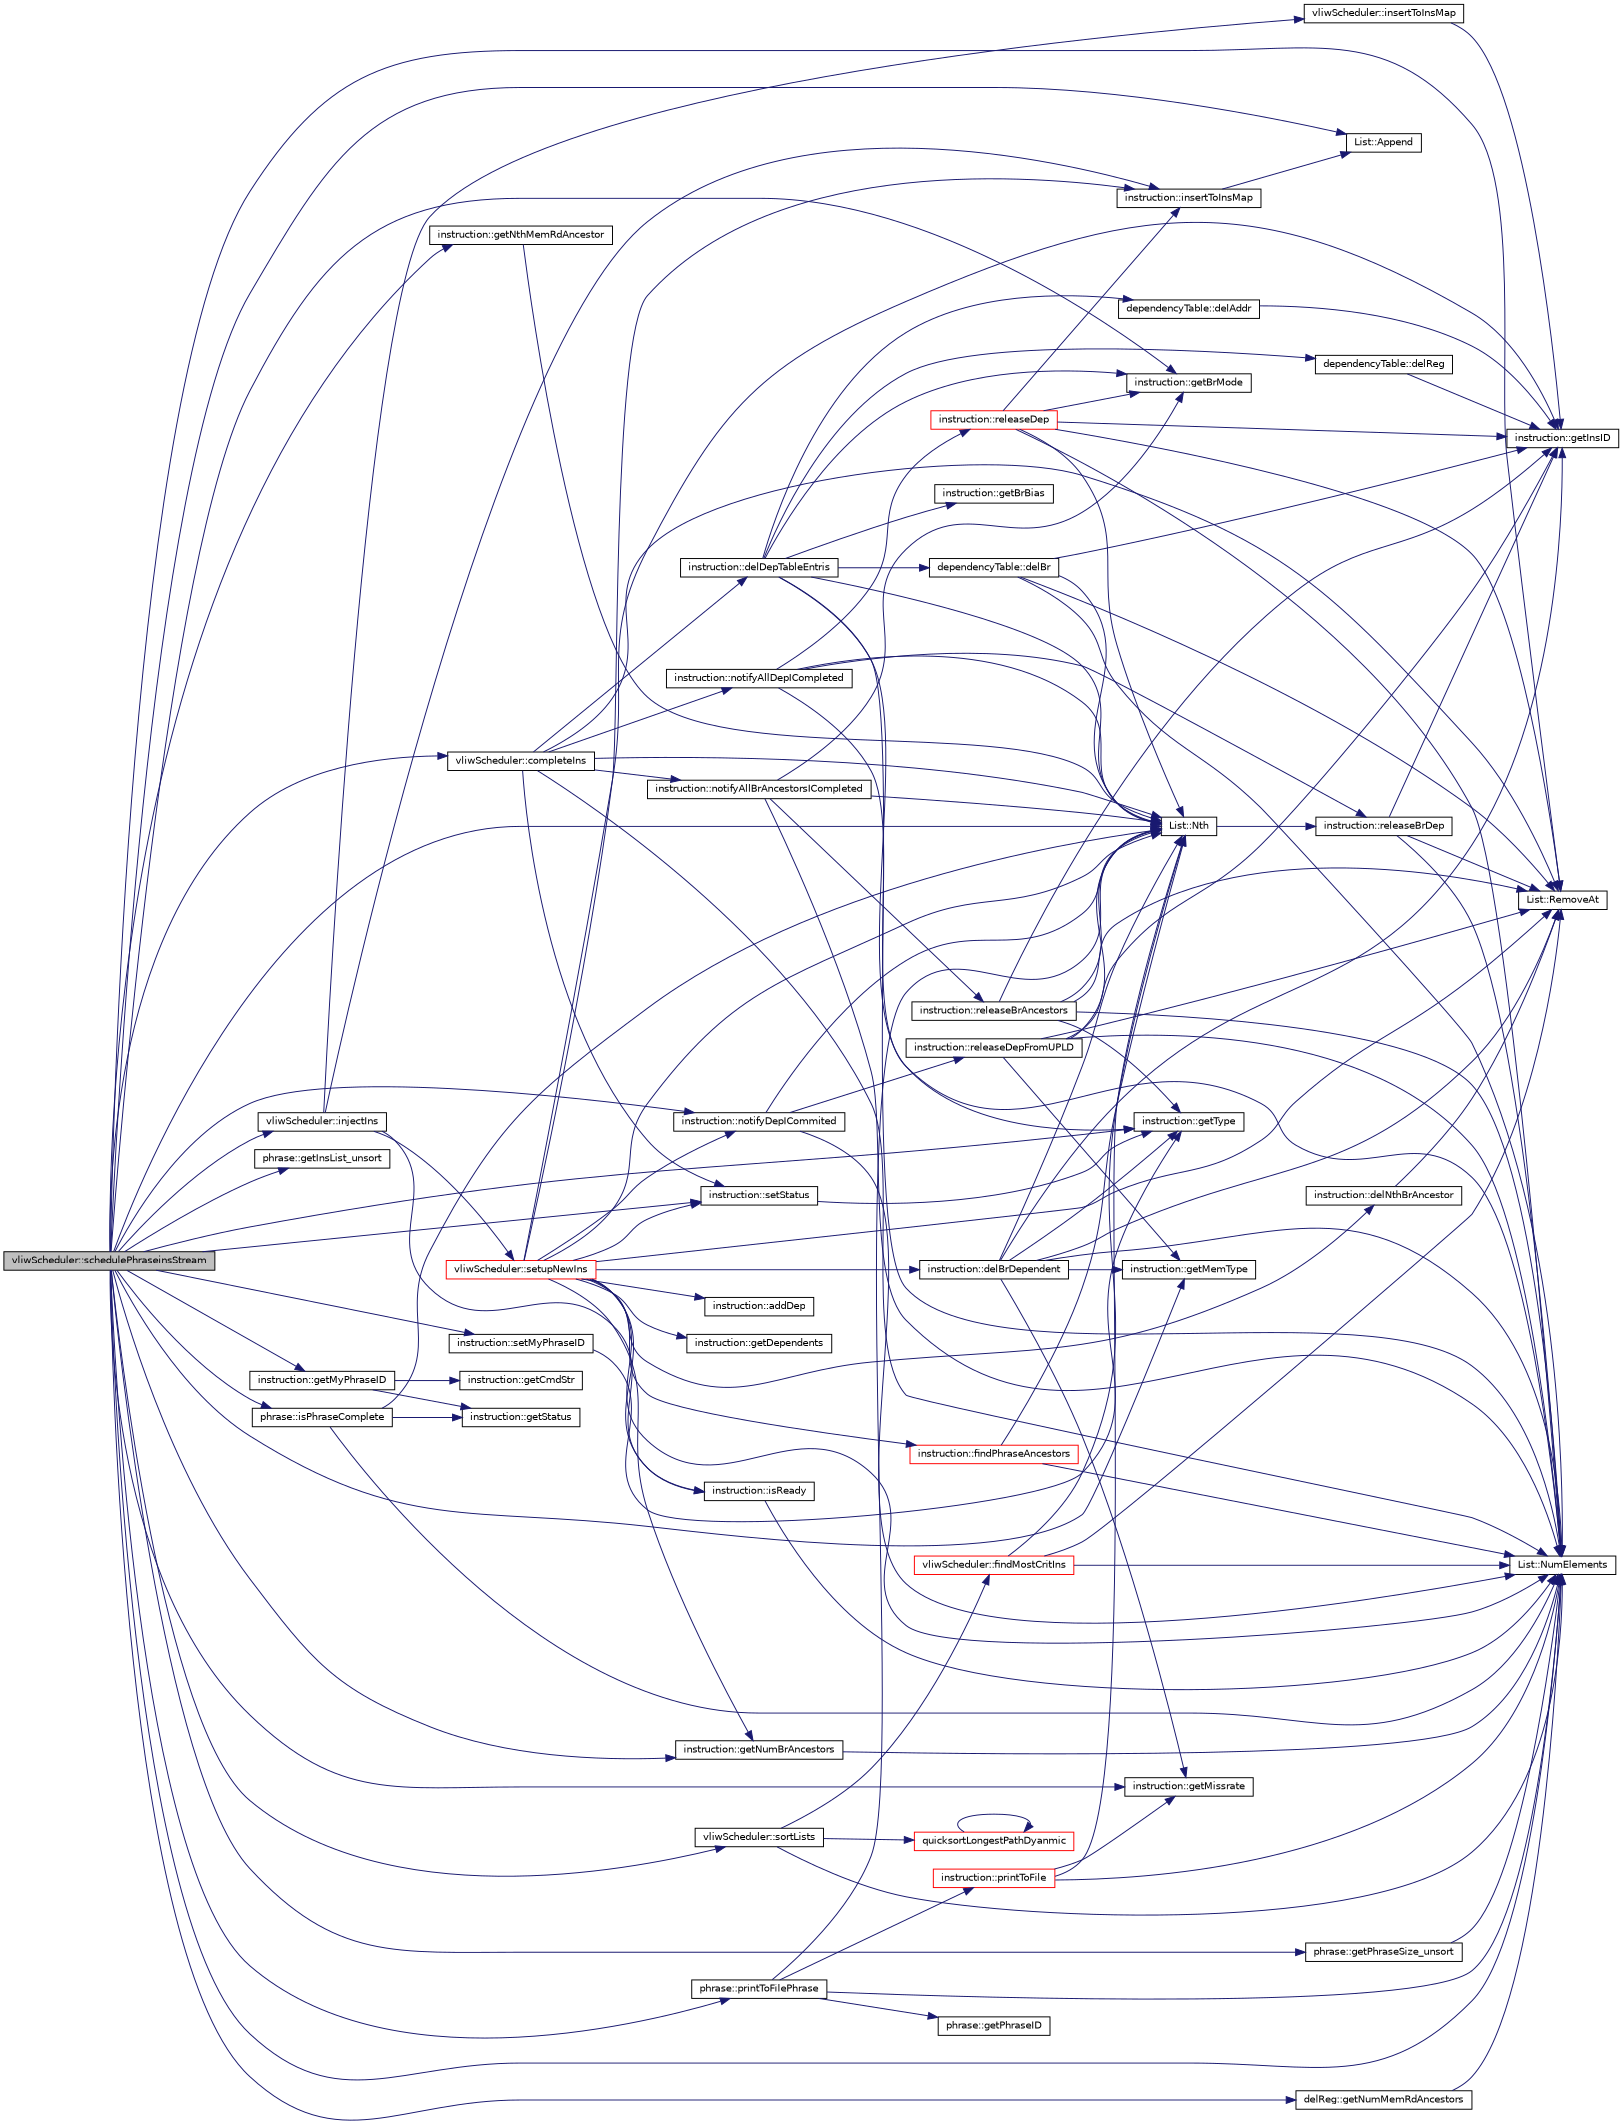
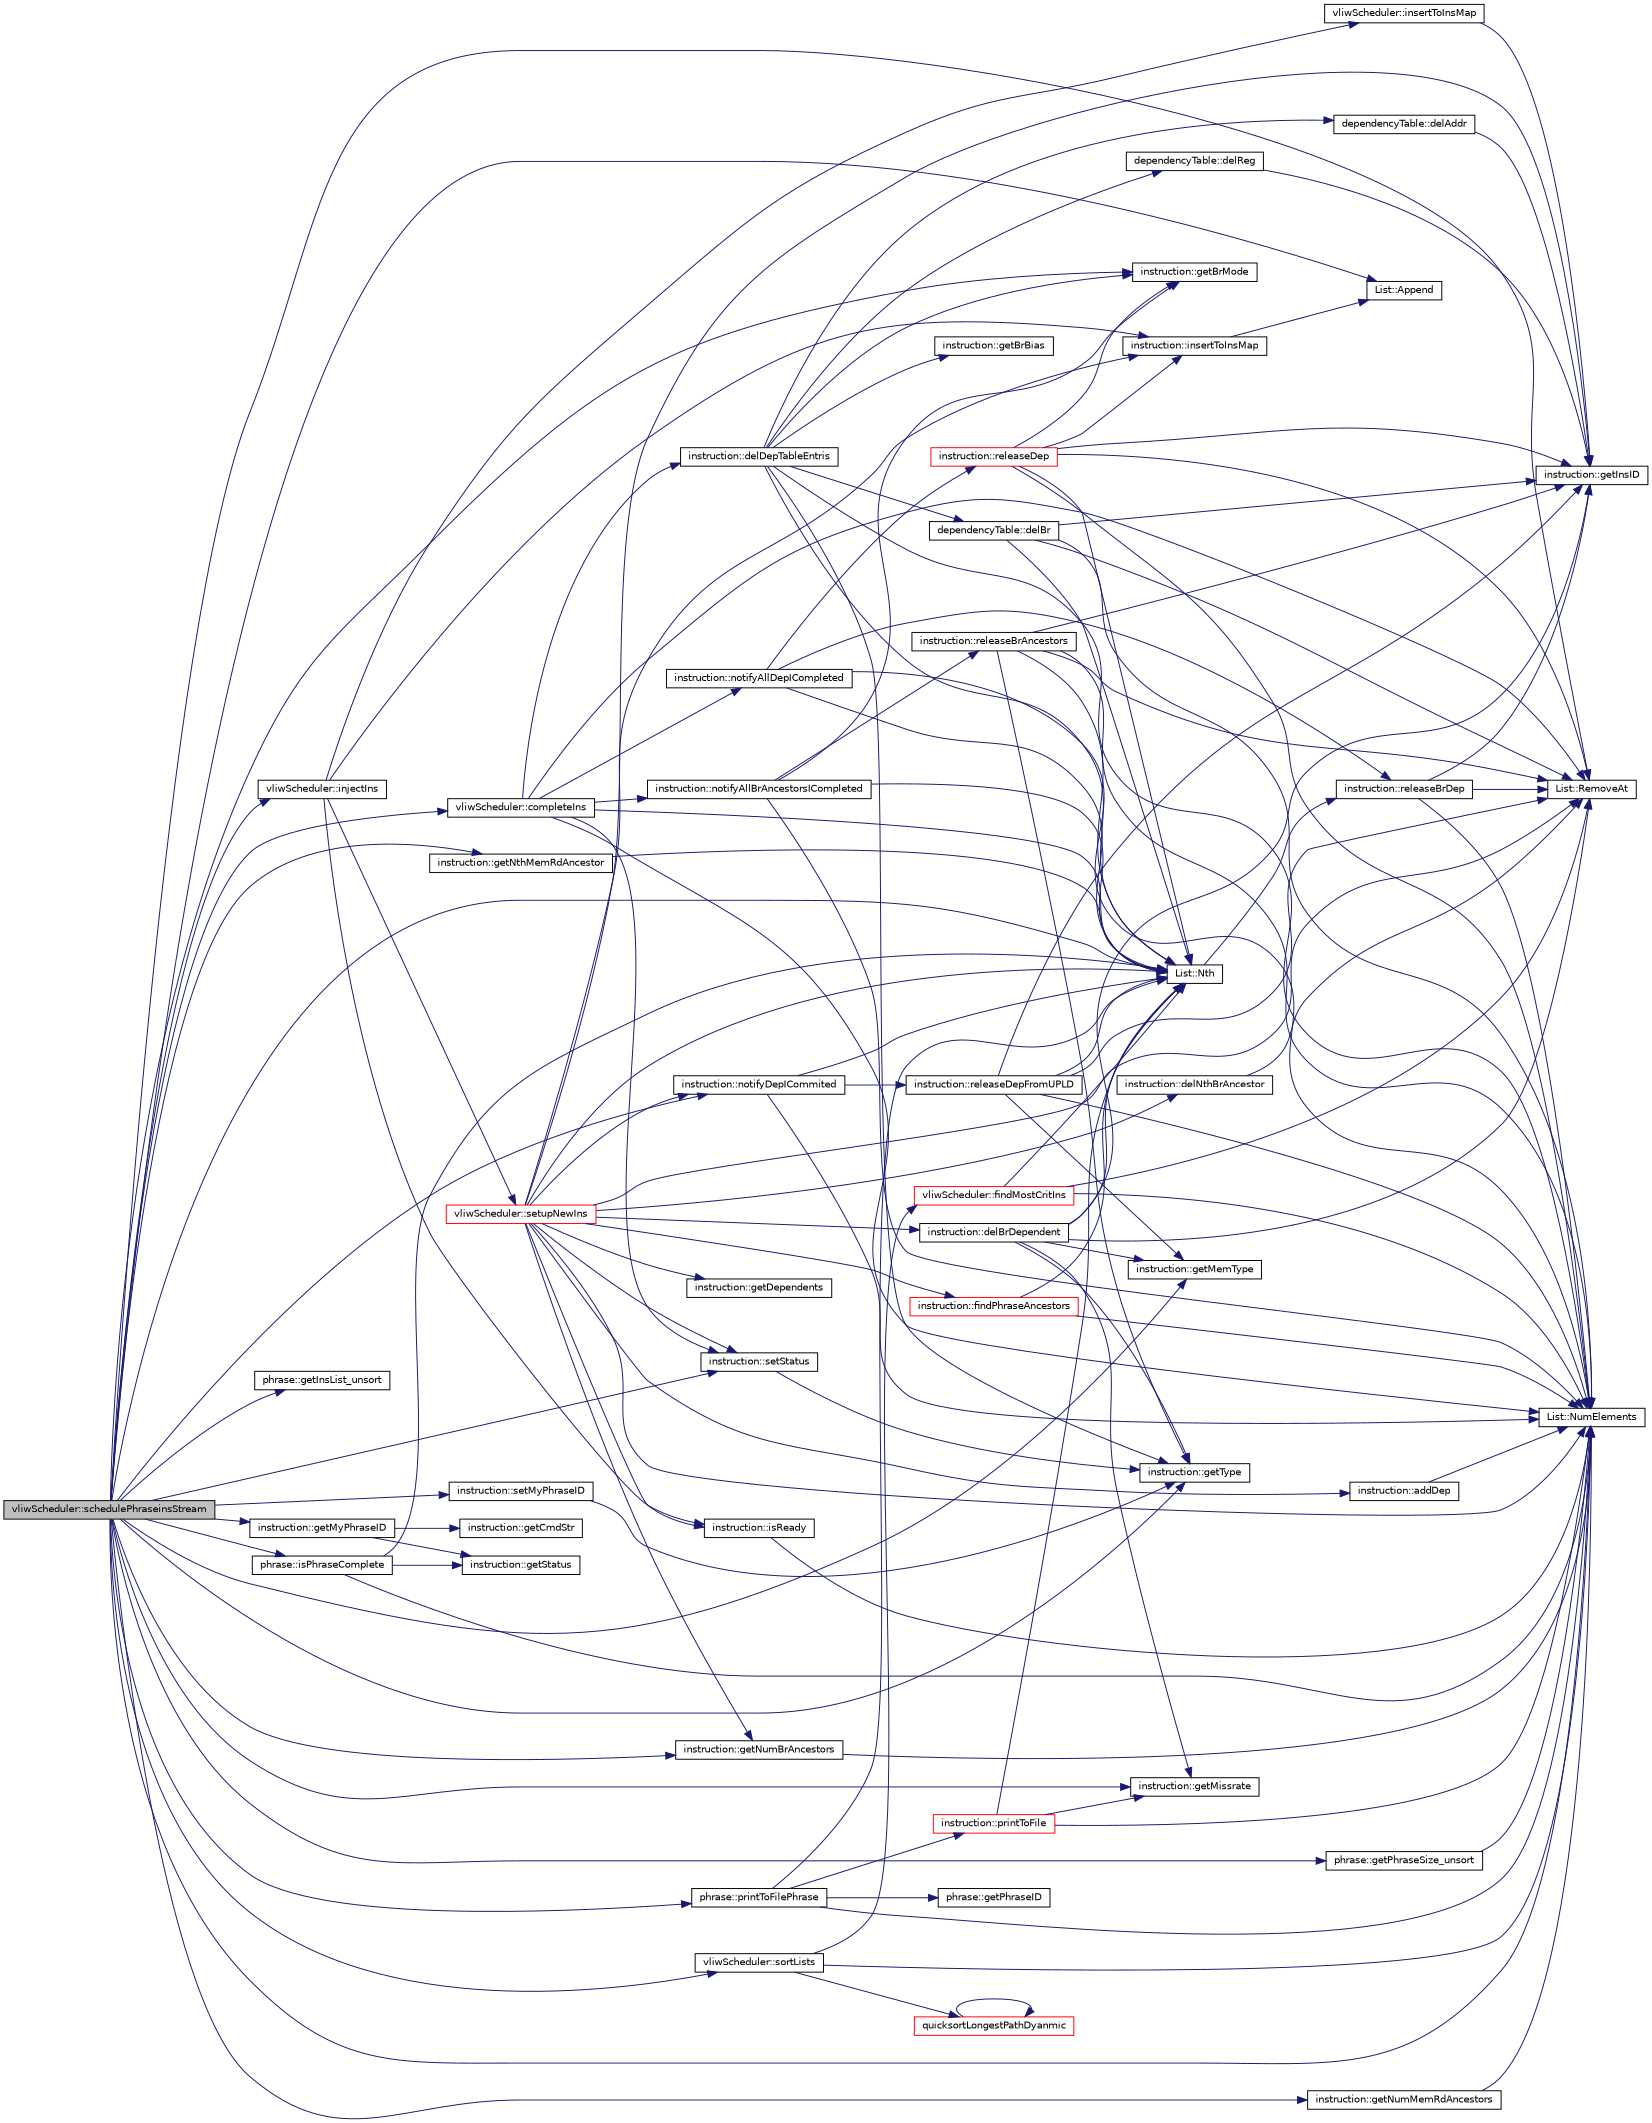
edge "instruction::delBrDependent" -> "List::NumElements": now "instruction::addDep" -> "List::NumElements"
node "delReg::getNumMemRdAncestors": label "delReg::getNumMemRdAncestors" -> "instruction::getNumMemRdAncestors"
